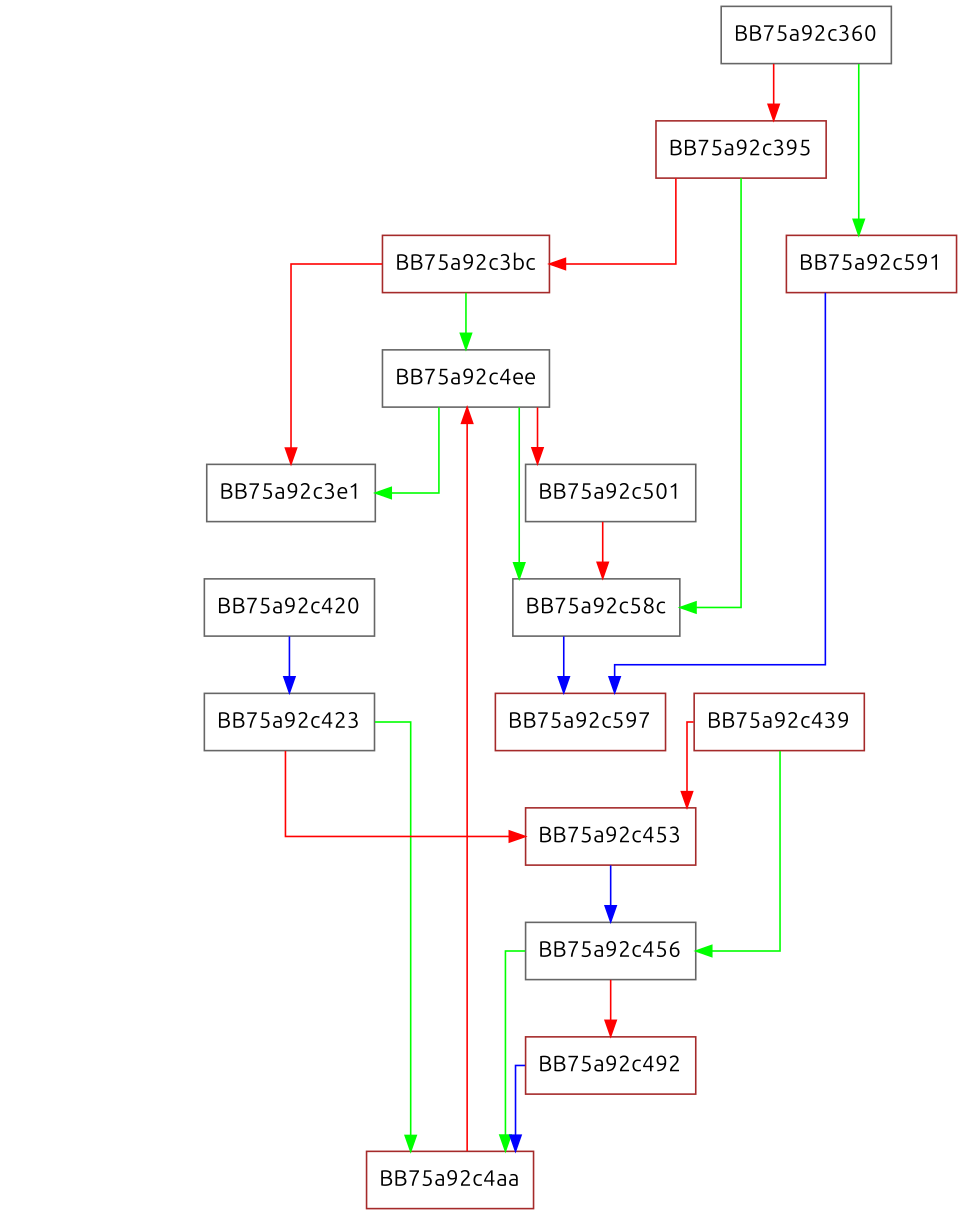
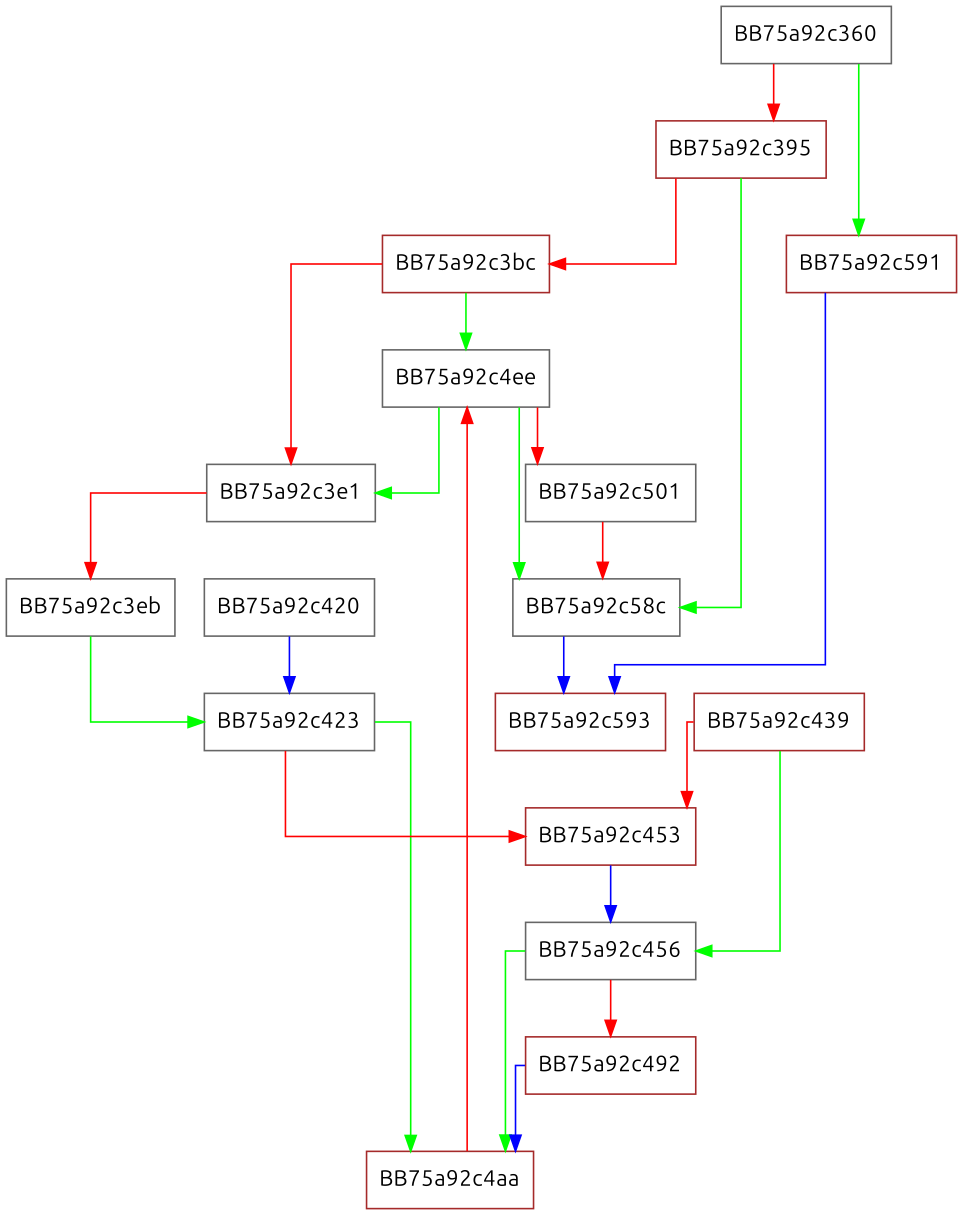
node "BB75a92c3eb": added
node "BB75a92c597": label "BB75a92c597" -> "BB75a92c593"
